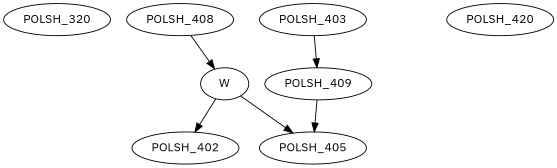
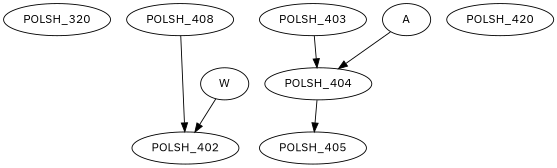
node "A": added
edge "POLSH_408" -> "W": now "POLSH_408" -> "POLSH_402"
node "POLSH_409": label "POLSH_409" -> "POLSH_404"
edge "W" -> "POLSH_405": removed
